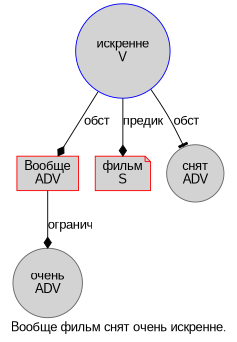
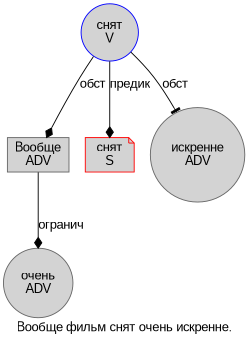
node "искренне V": label "искренне V" -> "снят V"
node "Вообще ADV": color red -> gray40
node "фильм S": label "фильм S" -> "снят S"
node "снят ADV": label "снят ADV" -> "искренне ADV"
